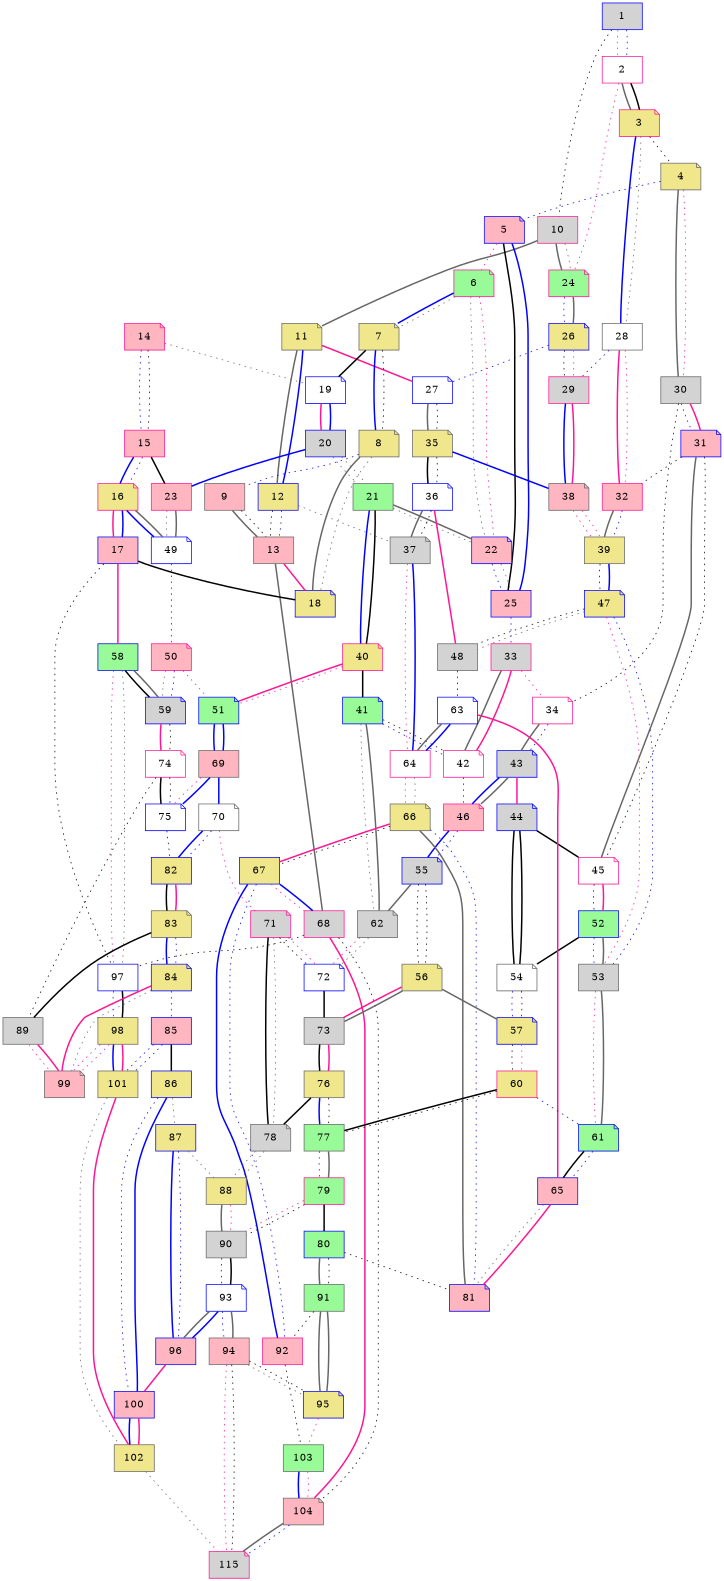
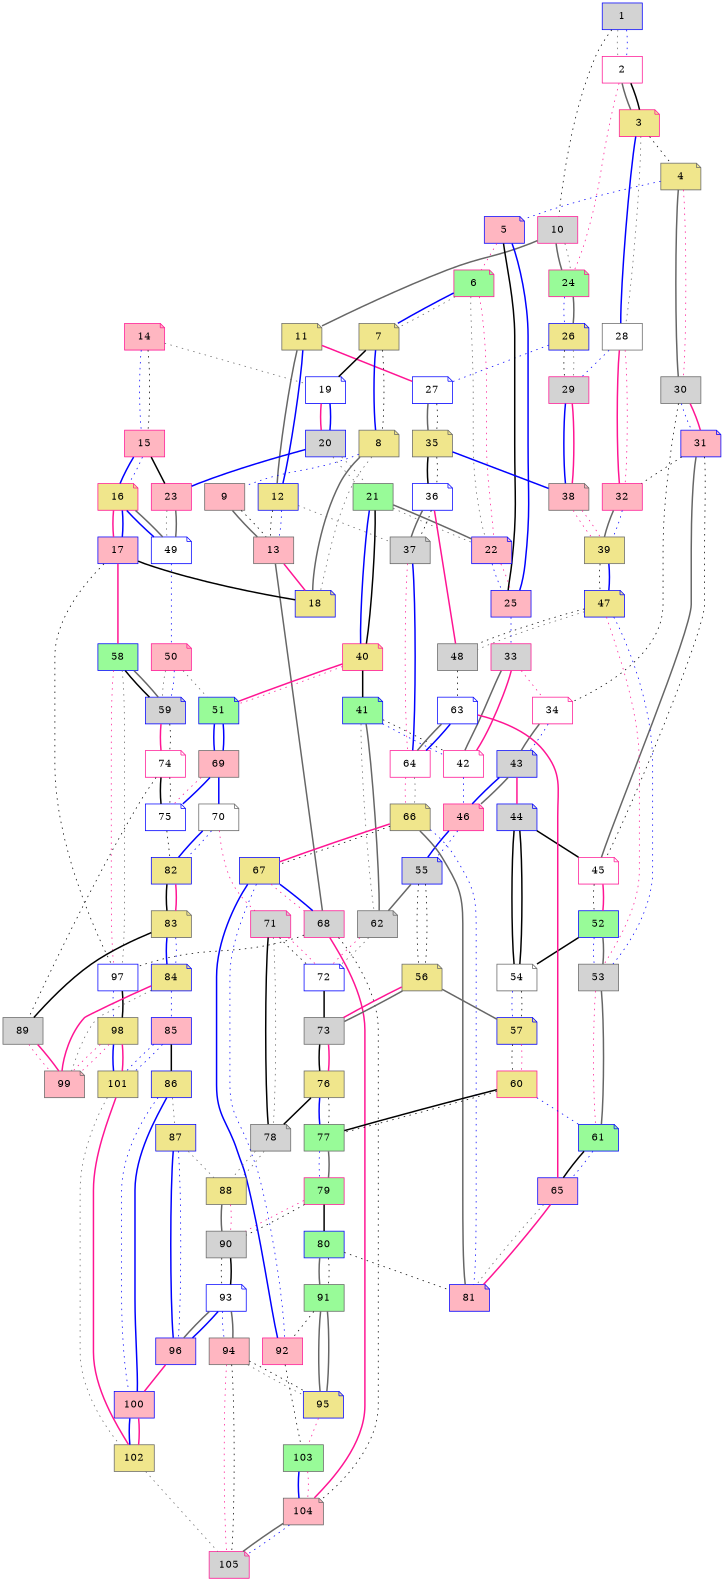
node "115": label "115" -> "105"
